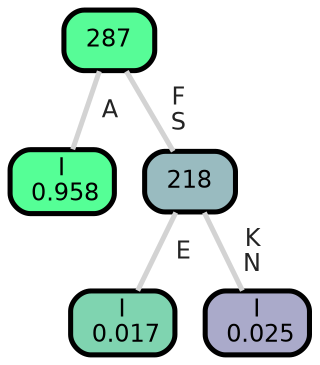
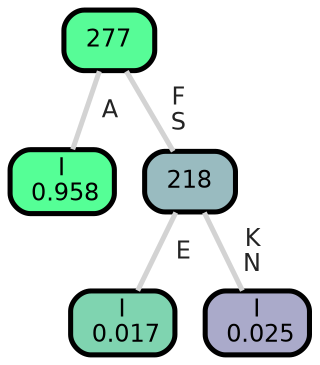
node "287": label "287" -> "277"
